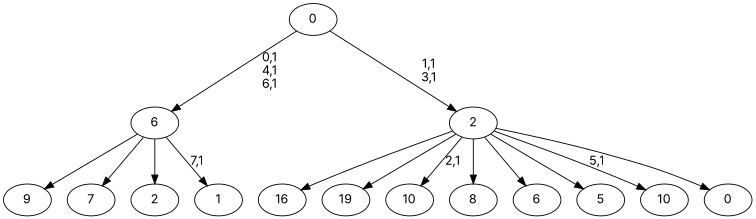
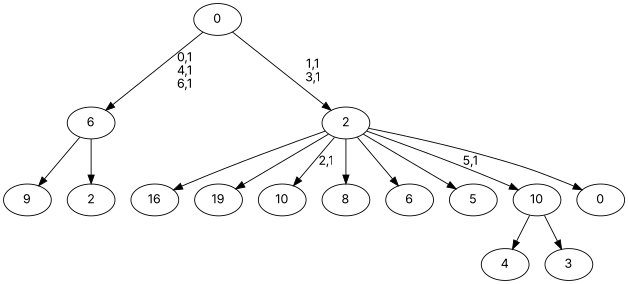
node "7": removed
node "1": removed
node "4": added
node "3": added
